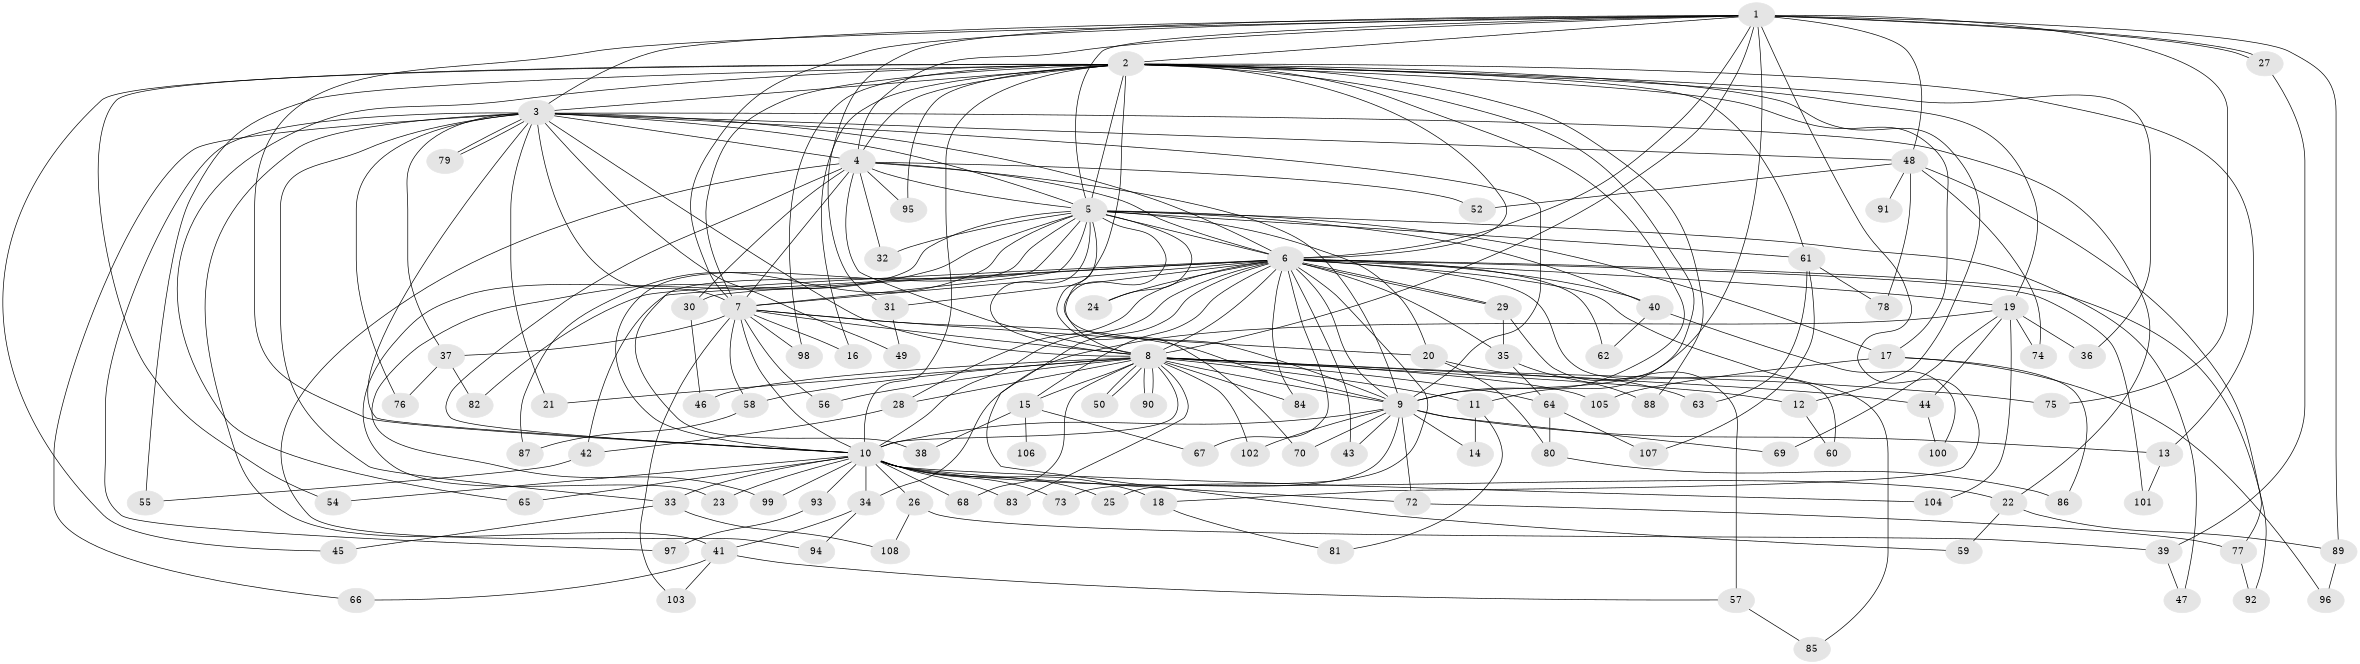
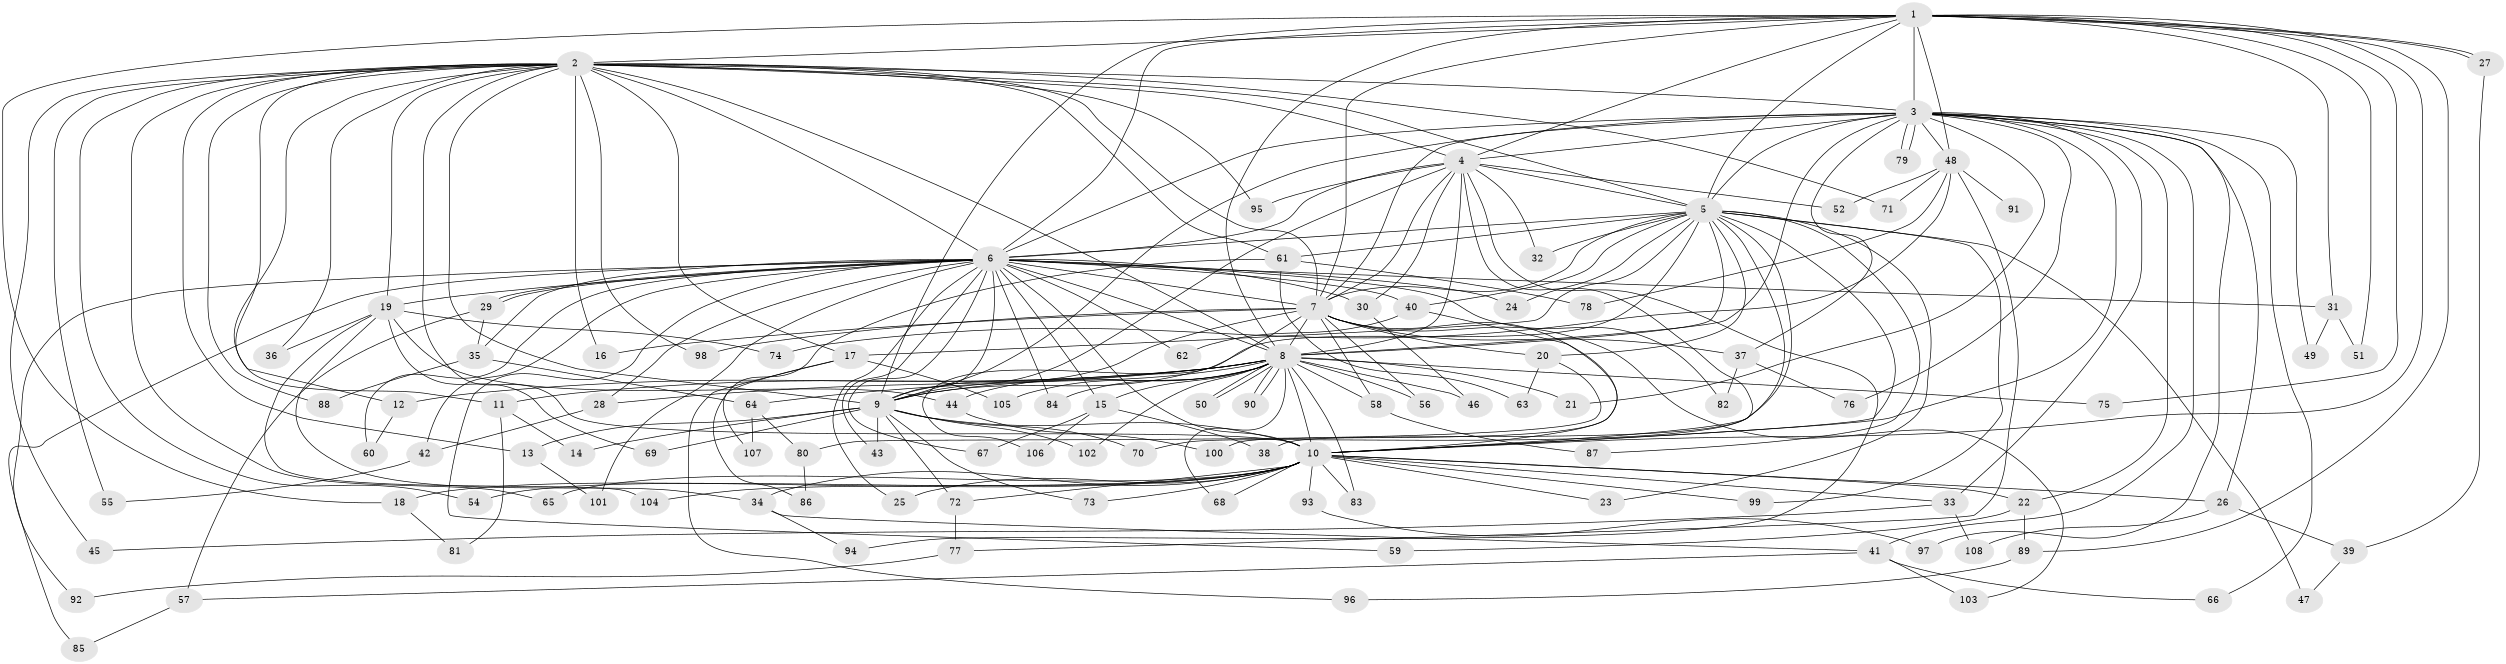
edge "3" -- "26": added
node "71": added
node "51": added
edge "7" -- "106": added
